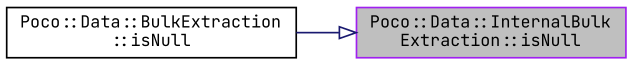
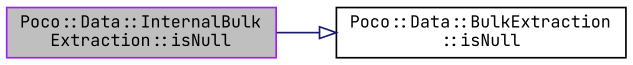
edge "Poco::Data::BulkExtraction ::isNull" -> "Poco::Data::InternalBulk Extraction::isNull": reversed
